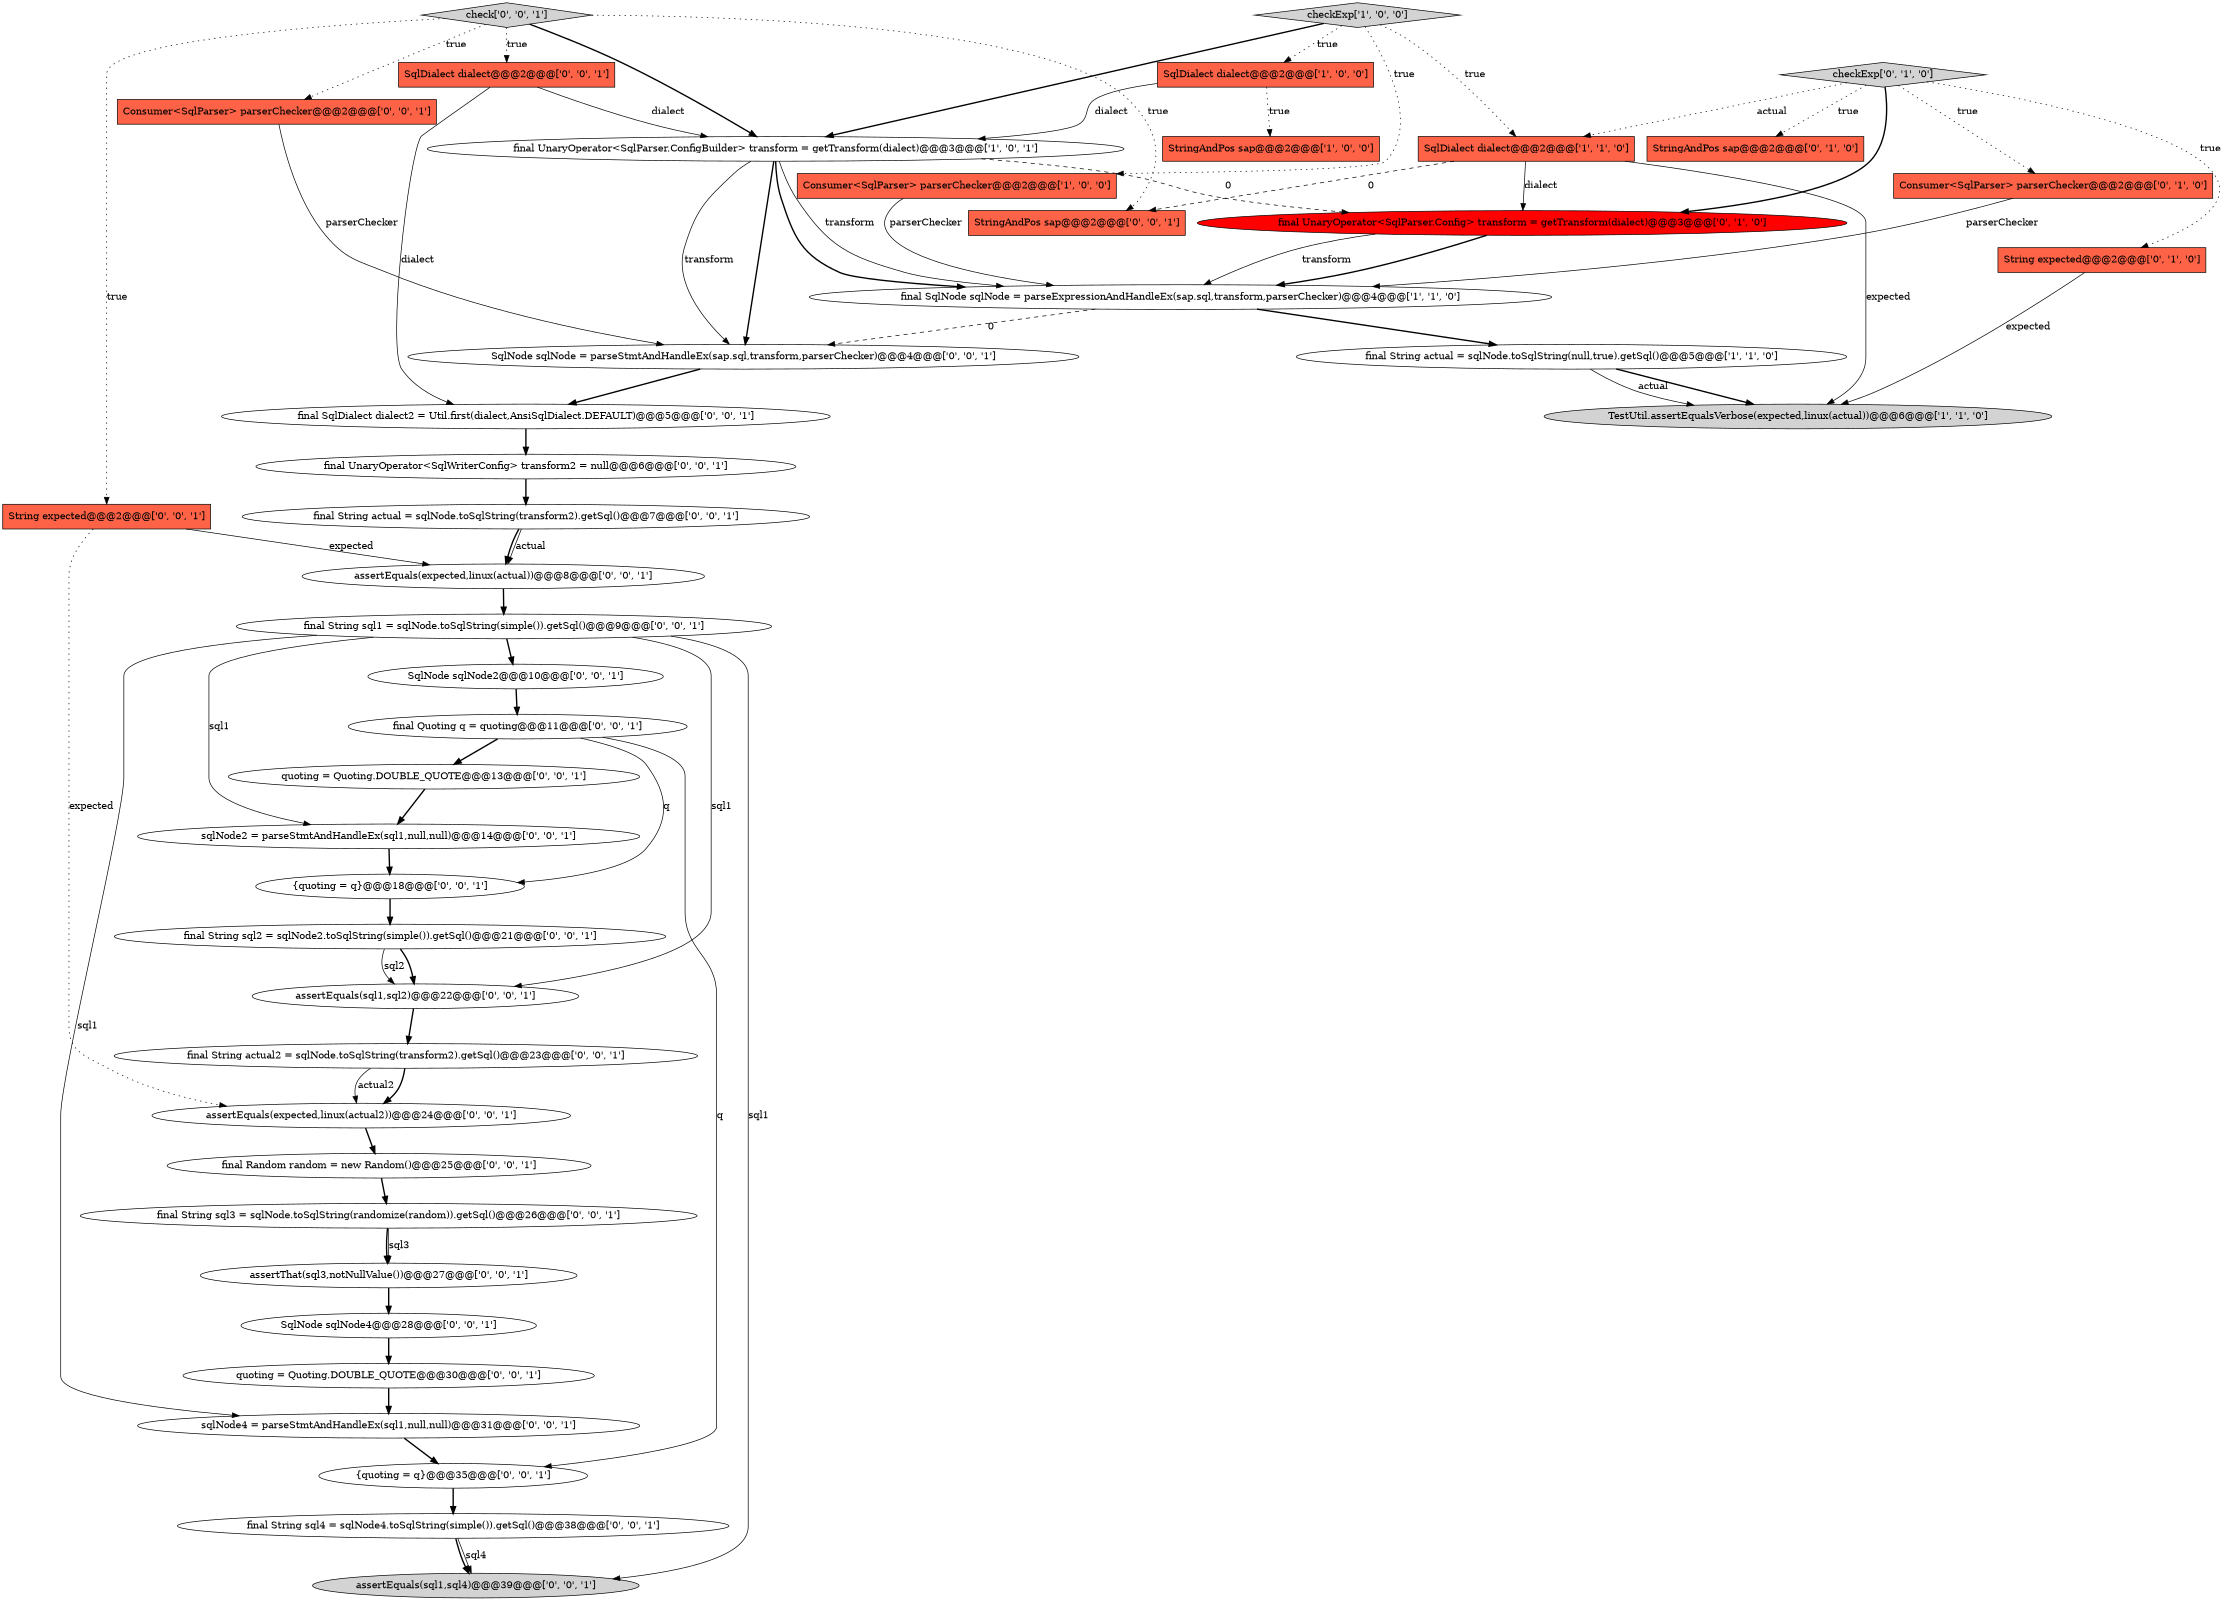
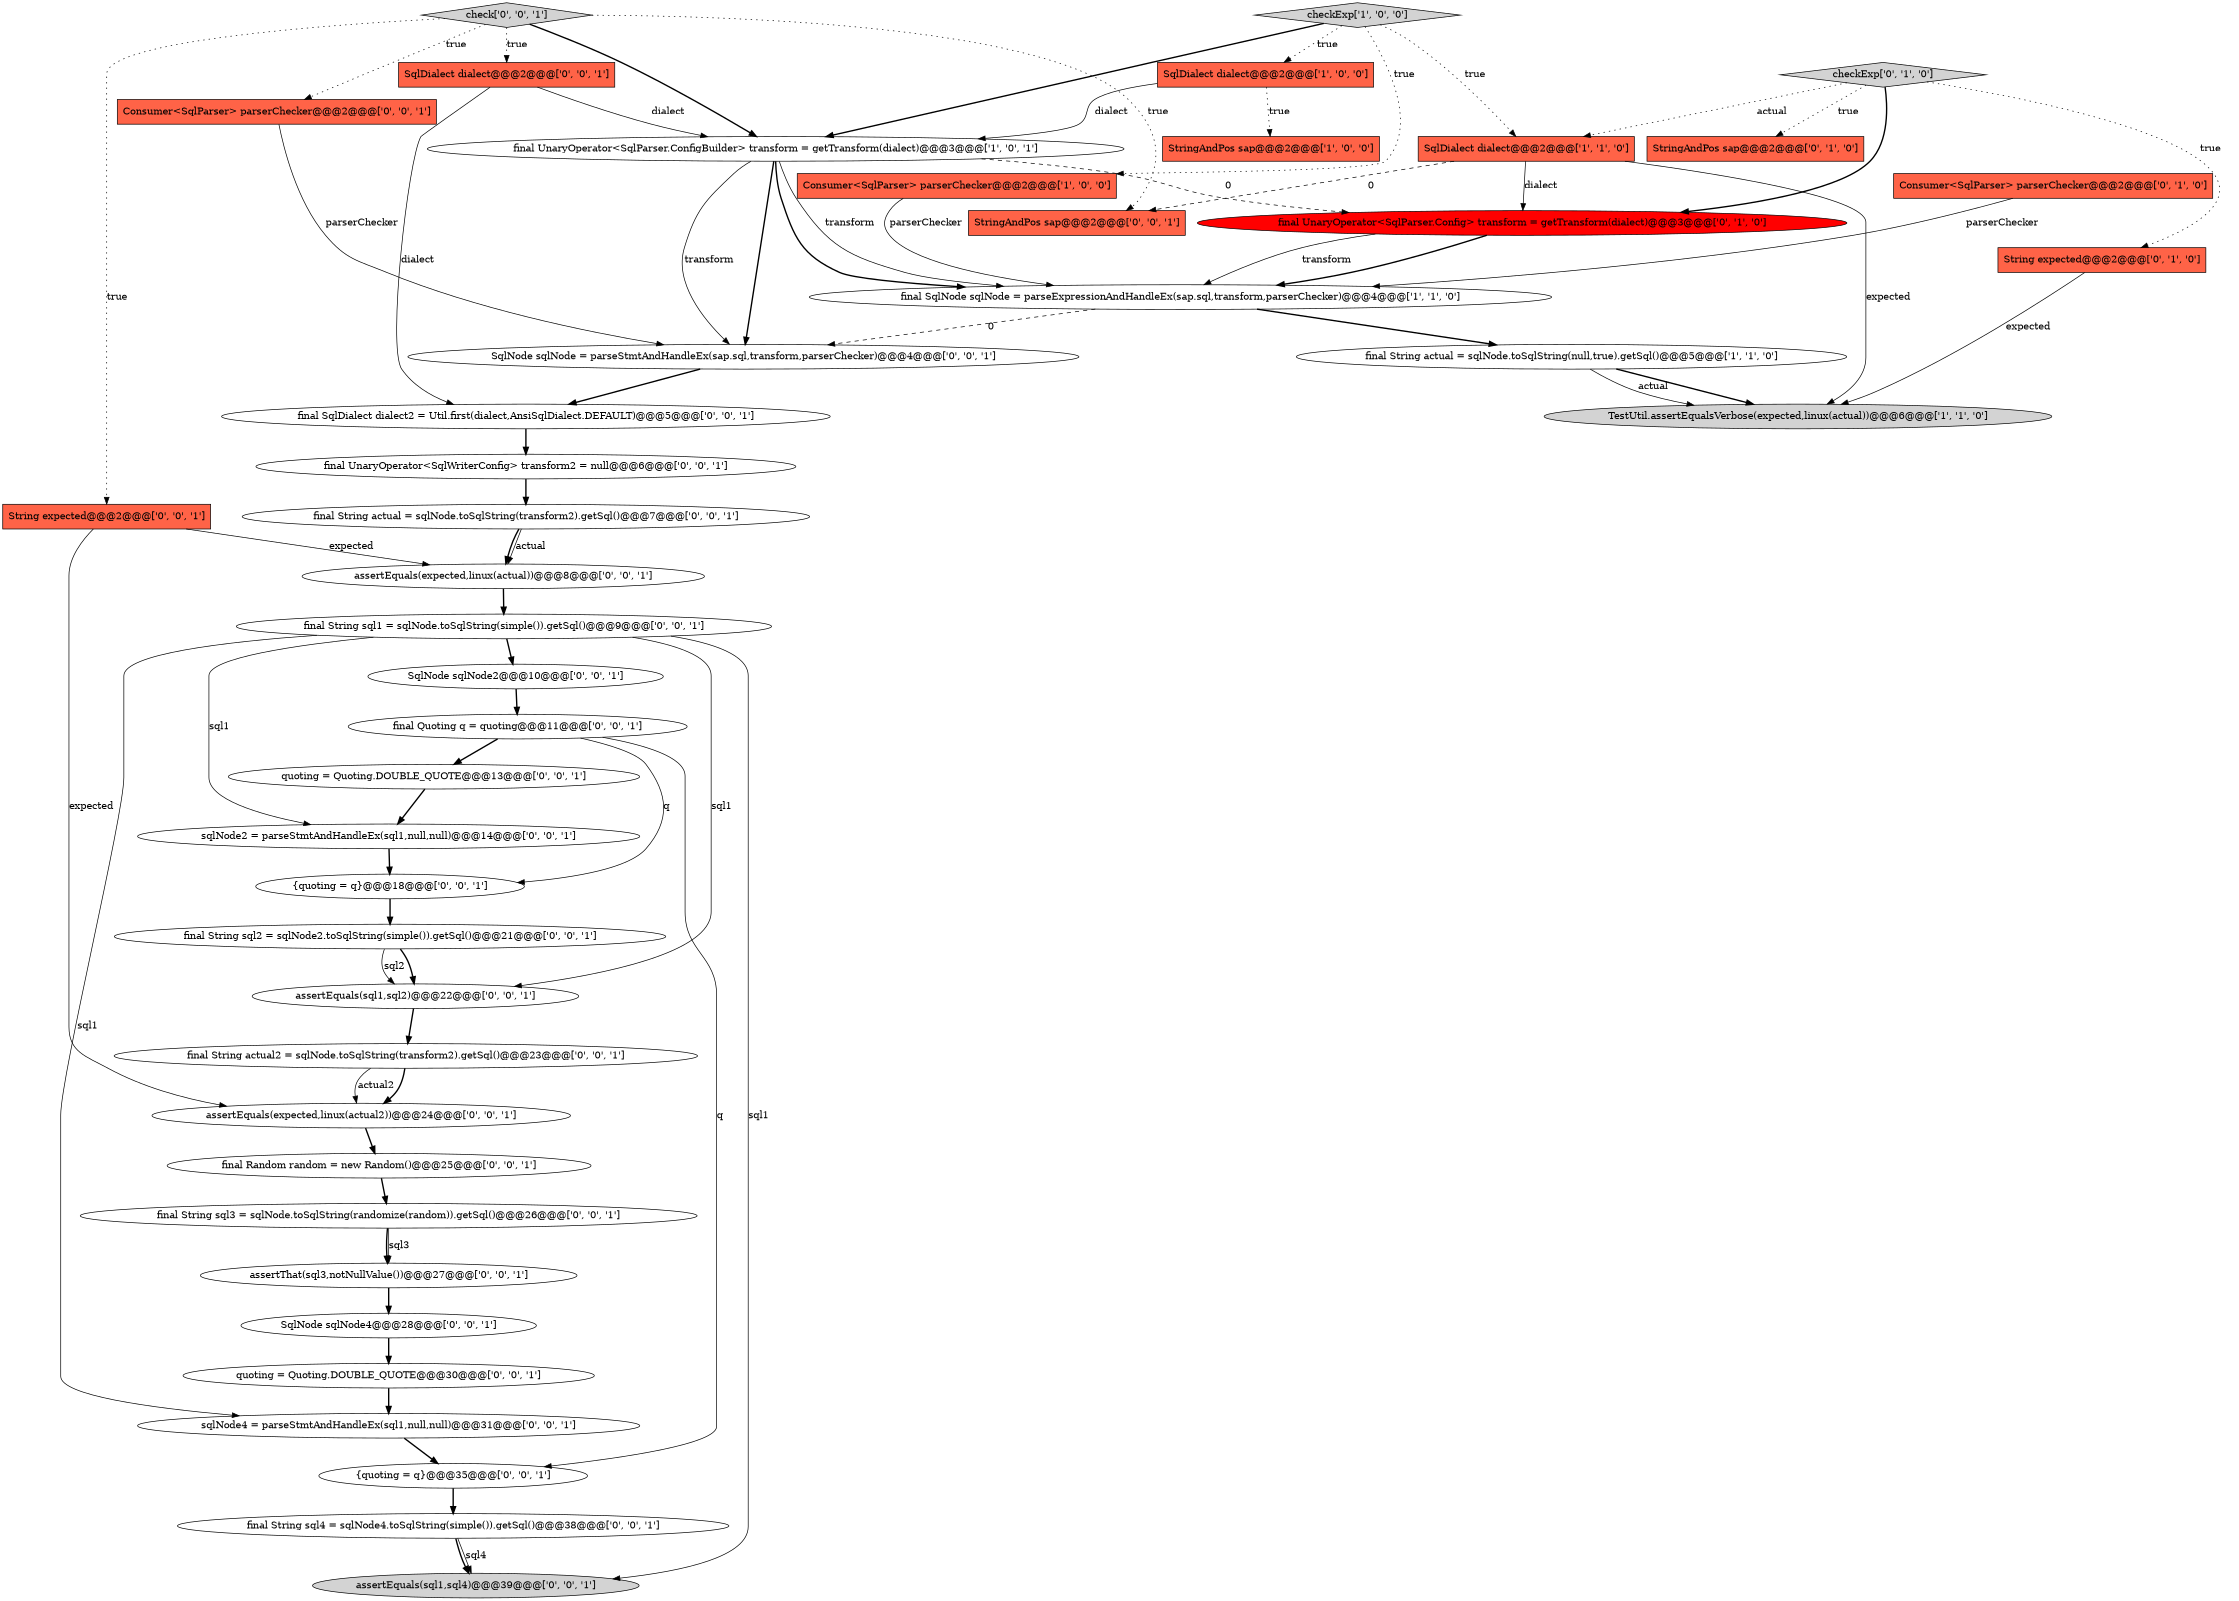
edge "checkExp['0', '1', '0']" -> "Consumer<SqlParser> parserChecker@@@2@@@['0', '1', '0']": removed, label "true"
edge "String expected@@@2@@@['0', '0', '1']" -> "assertEquals(expected,linux(actual2))@@@24@@@['0', '0', '1']": style dotted -> solid
